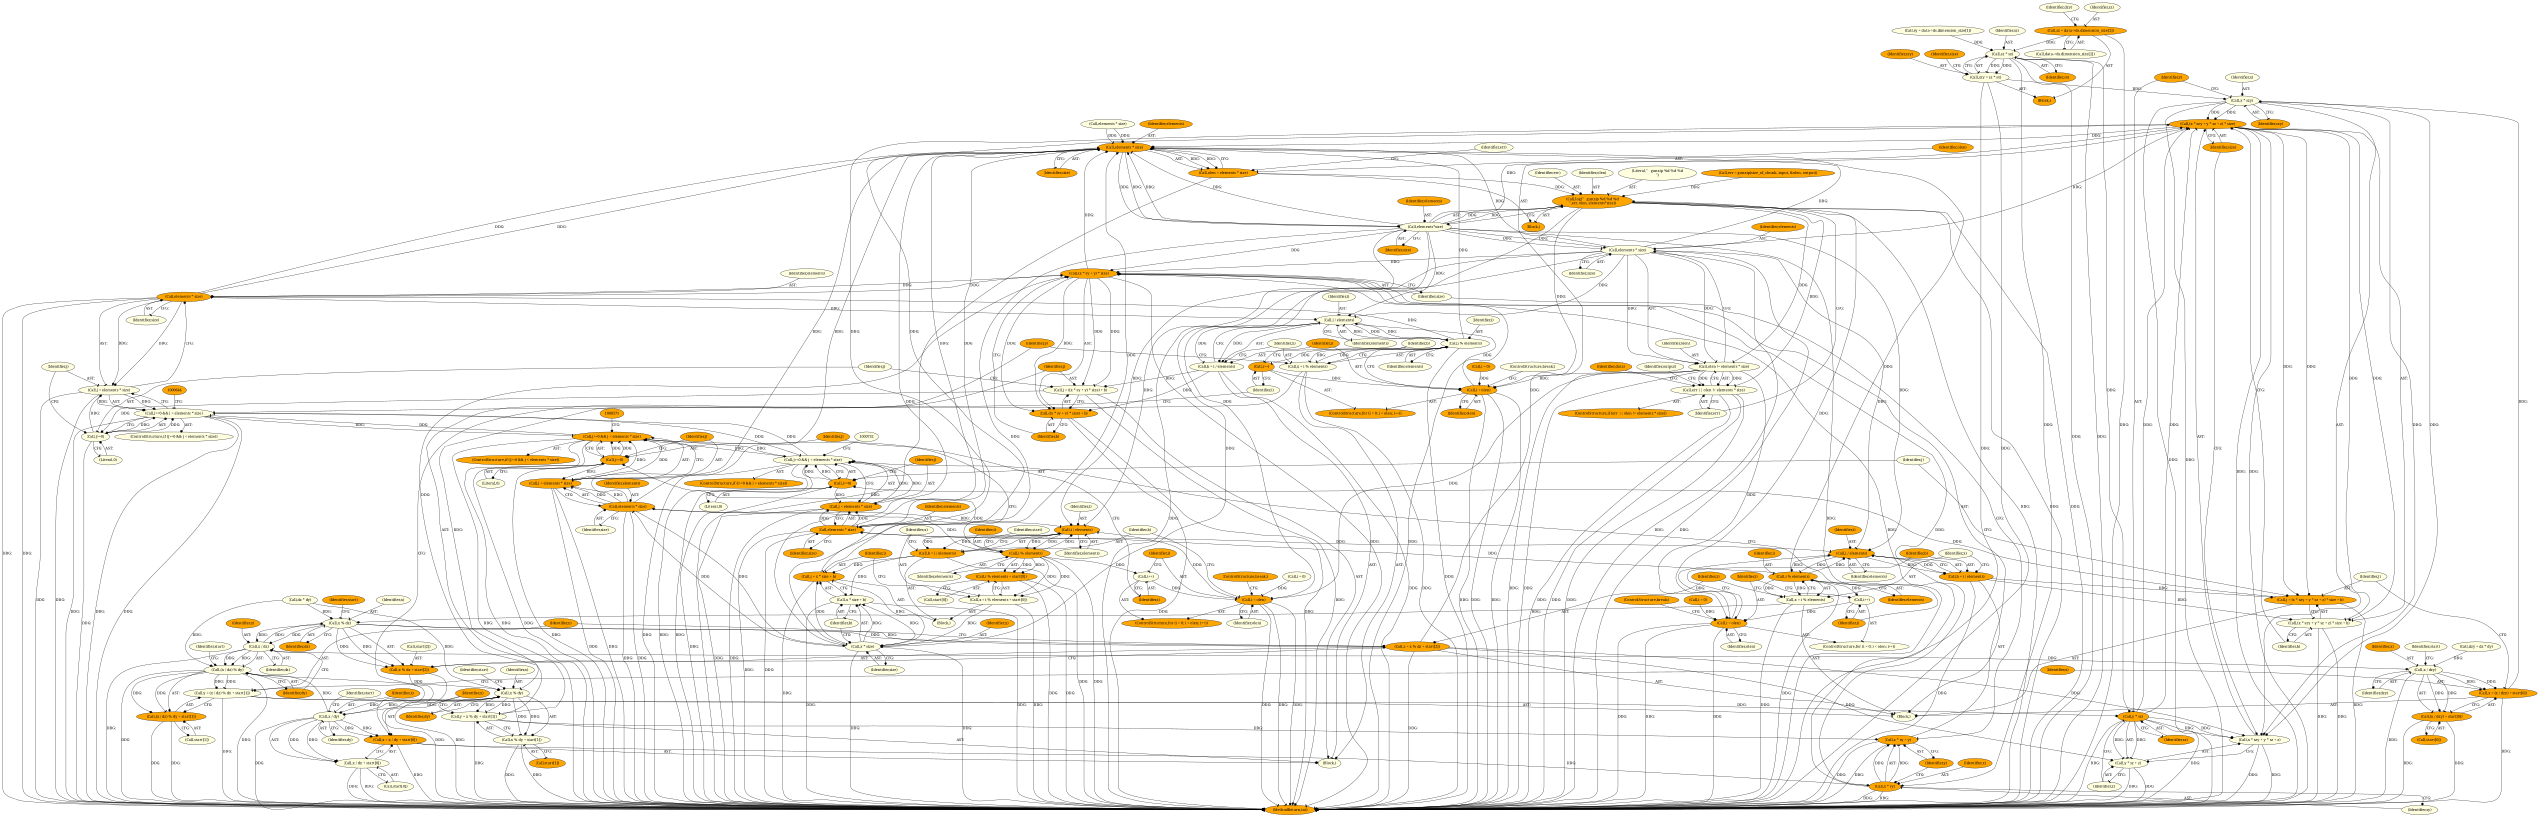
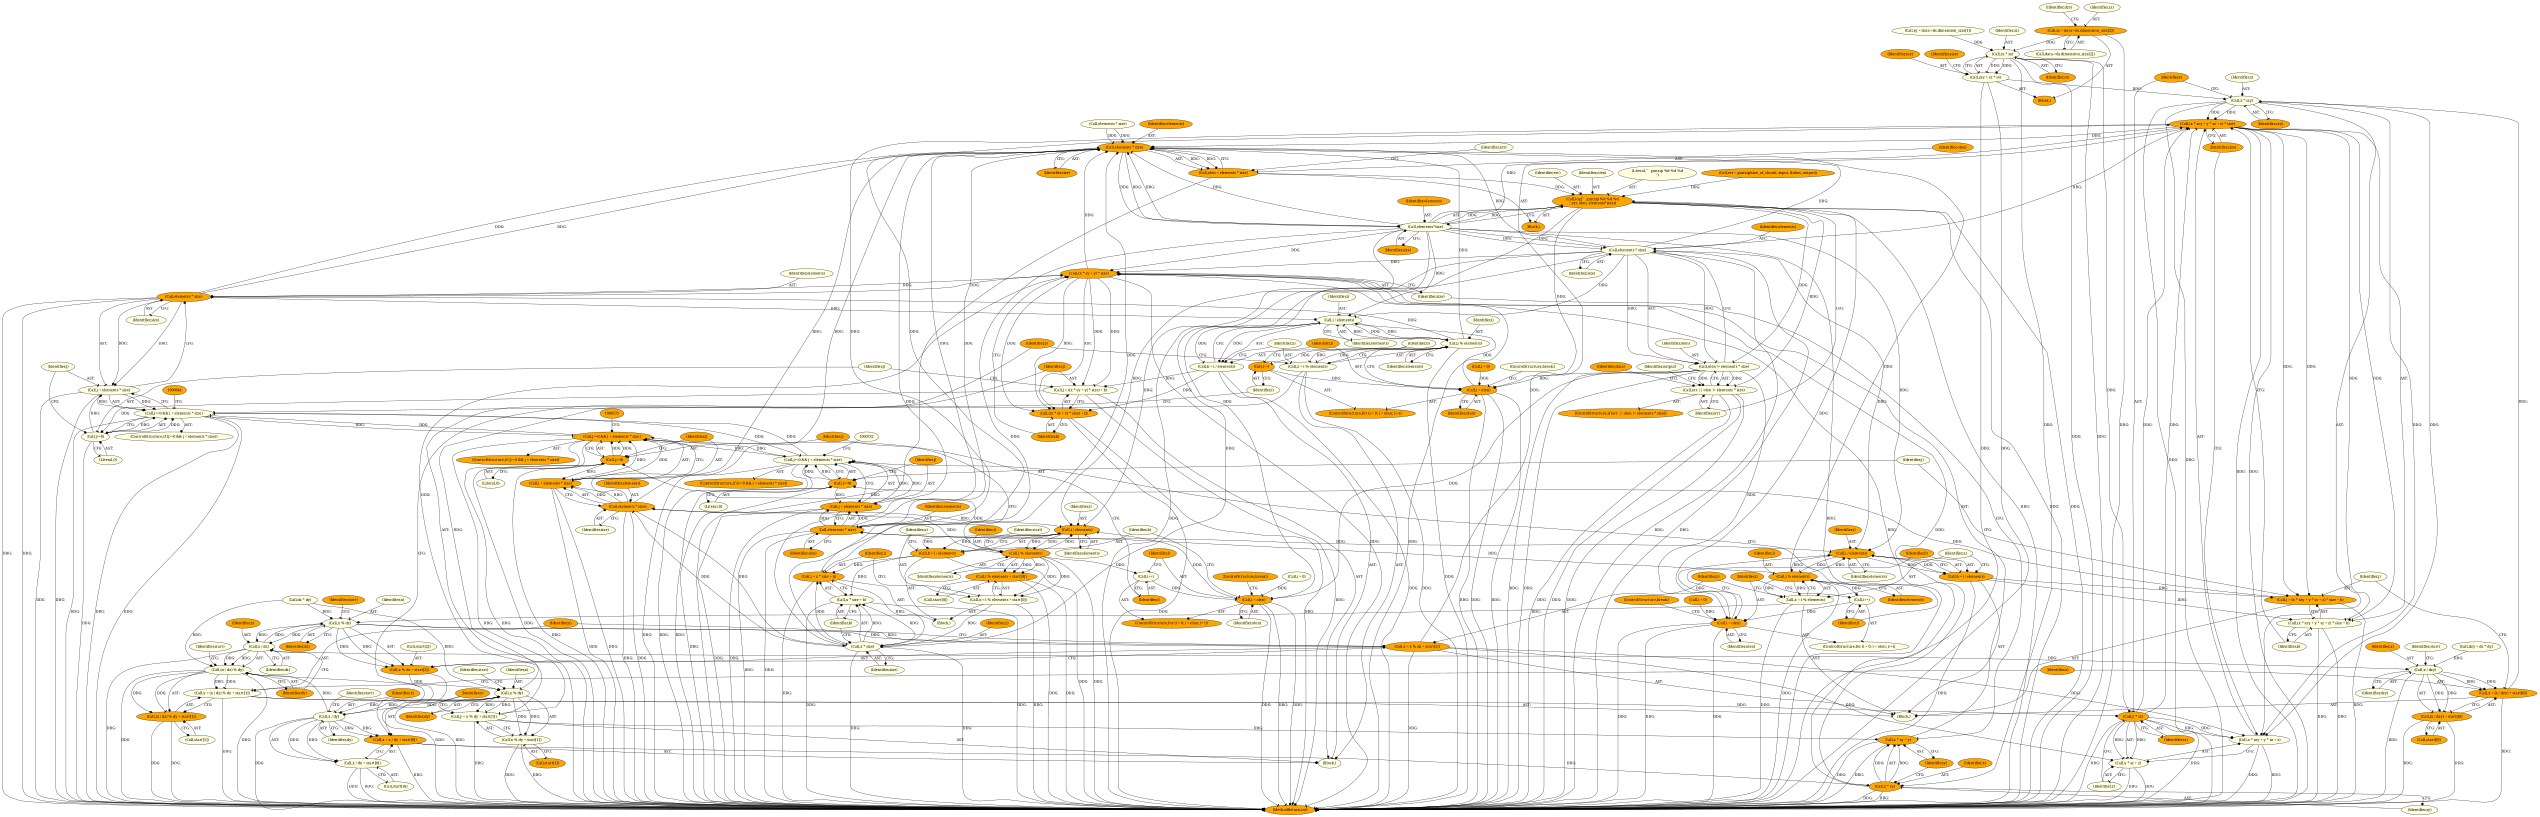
edge "(Call,szy = sz * sy)" -> "(Call,sz * sy)": arrowhead dot -> tee
